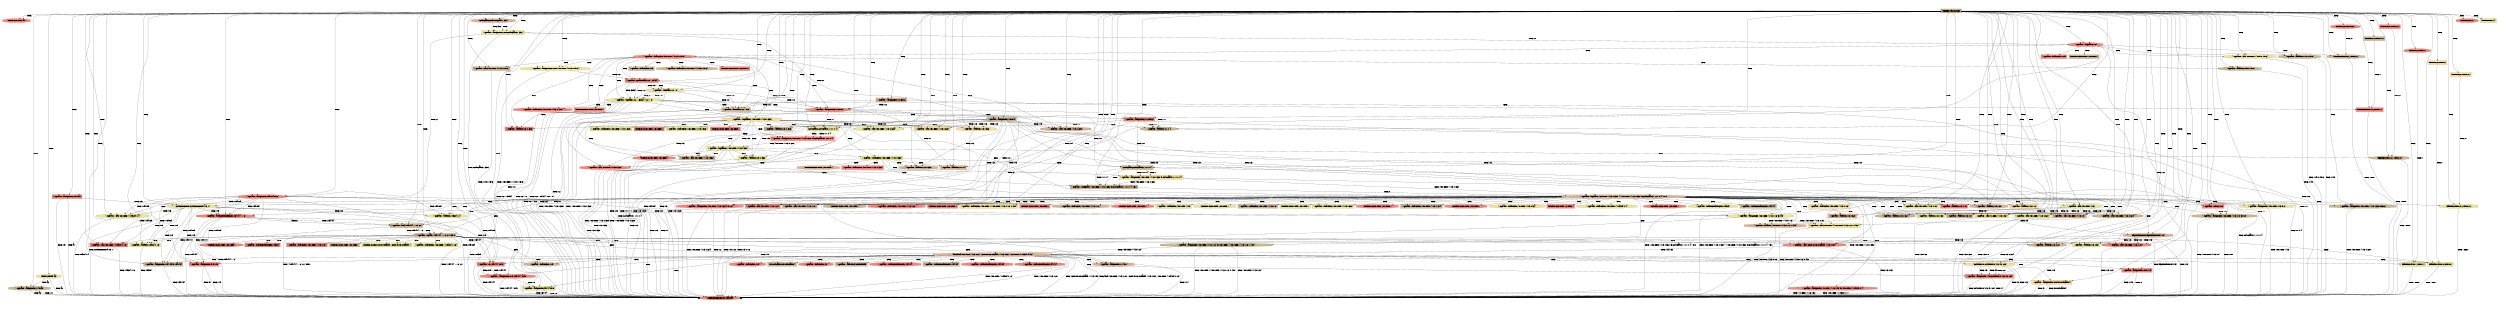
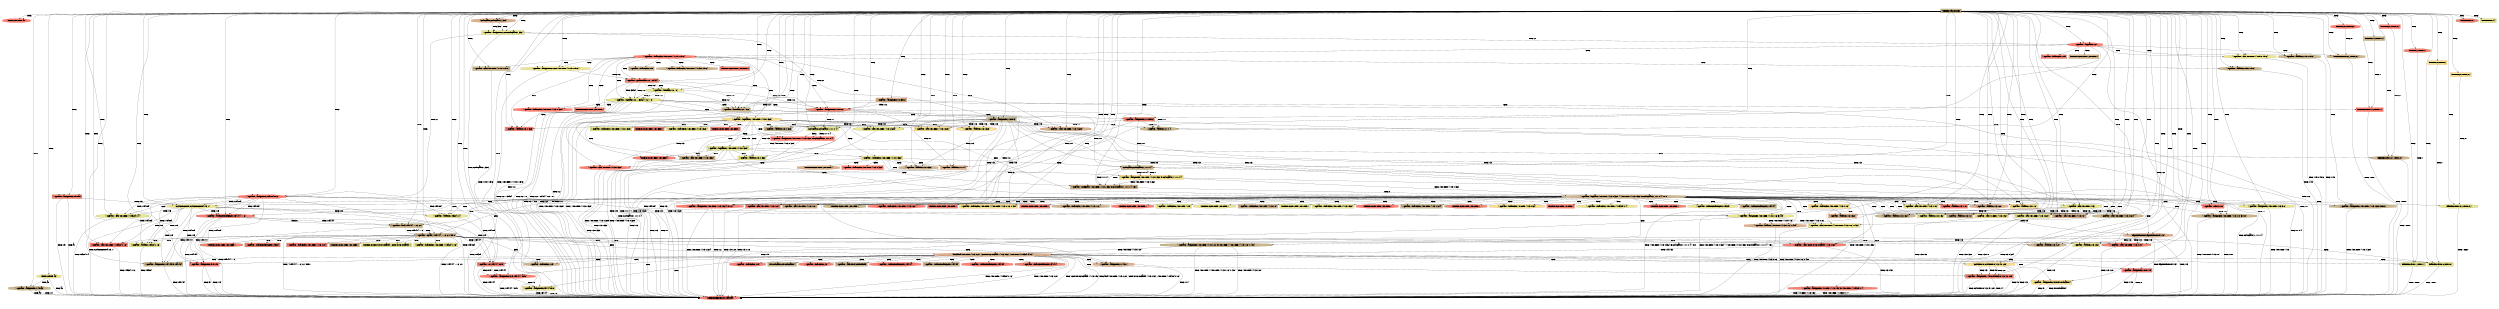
node "(Curl_ccalloc,Curl_notEquals(1, 336))": label "(Curl_ccalloc,Curl_notEquals(1, 336))" -> "(Curl_ccalloc,Curl_ccalloc(1, 336))"
edge "(<operator>.assignment,v11 = v12)" -> "(METHOD_RETURN,int __fastcall)": label "DDG: v11" -> "DWORD: v11"
